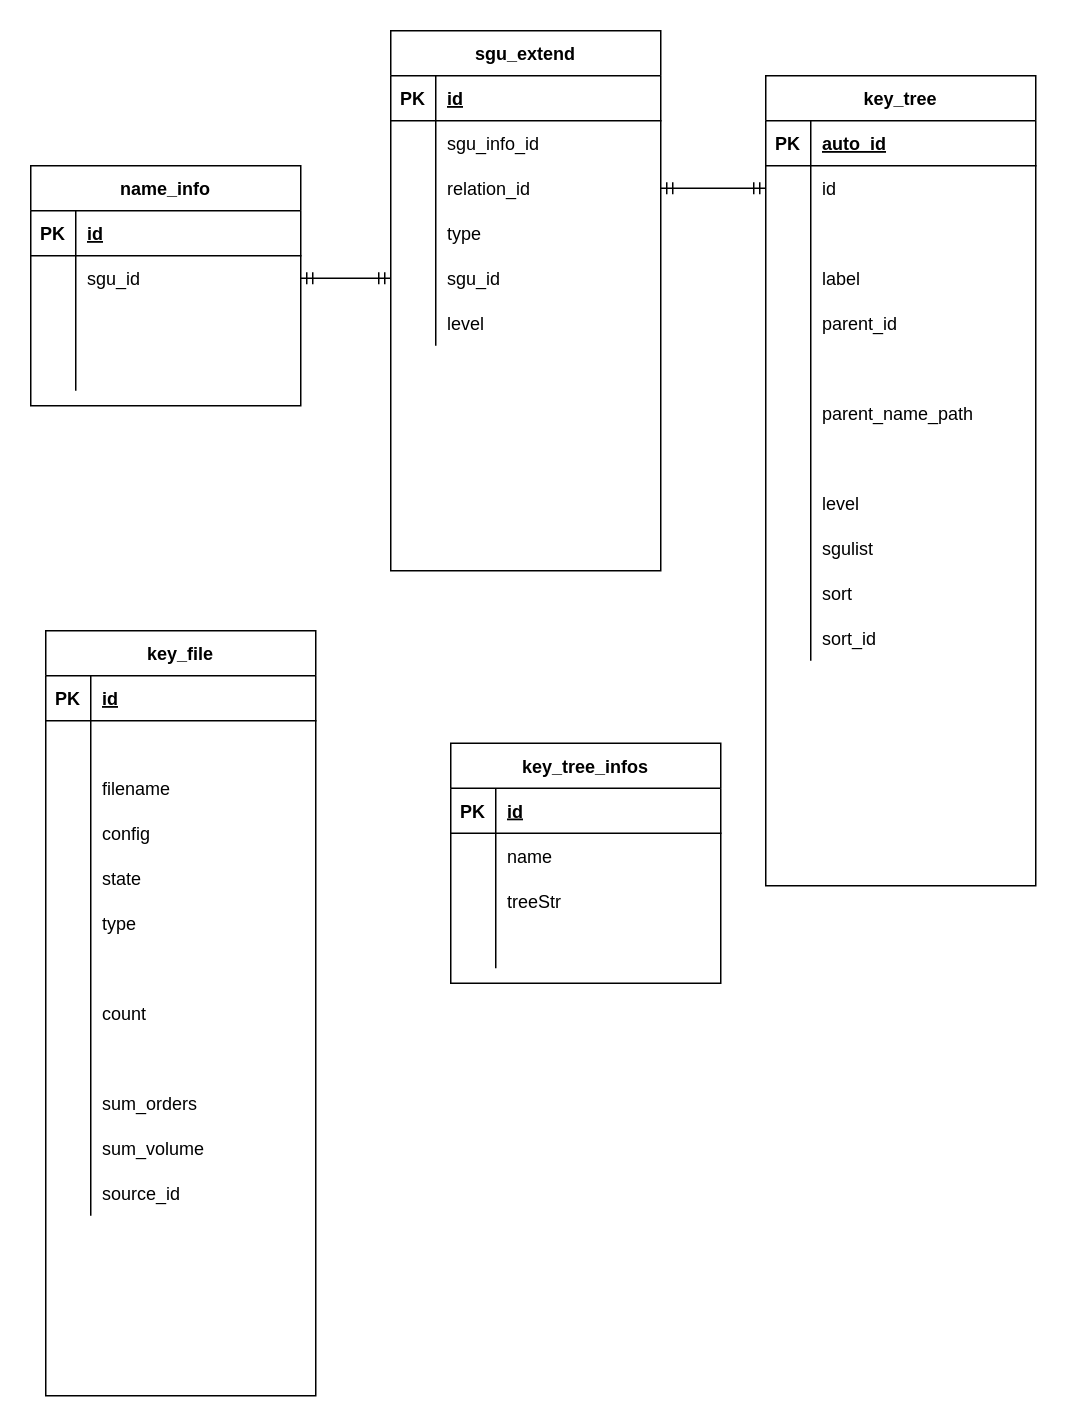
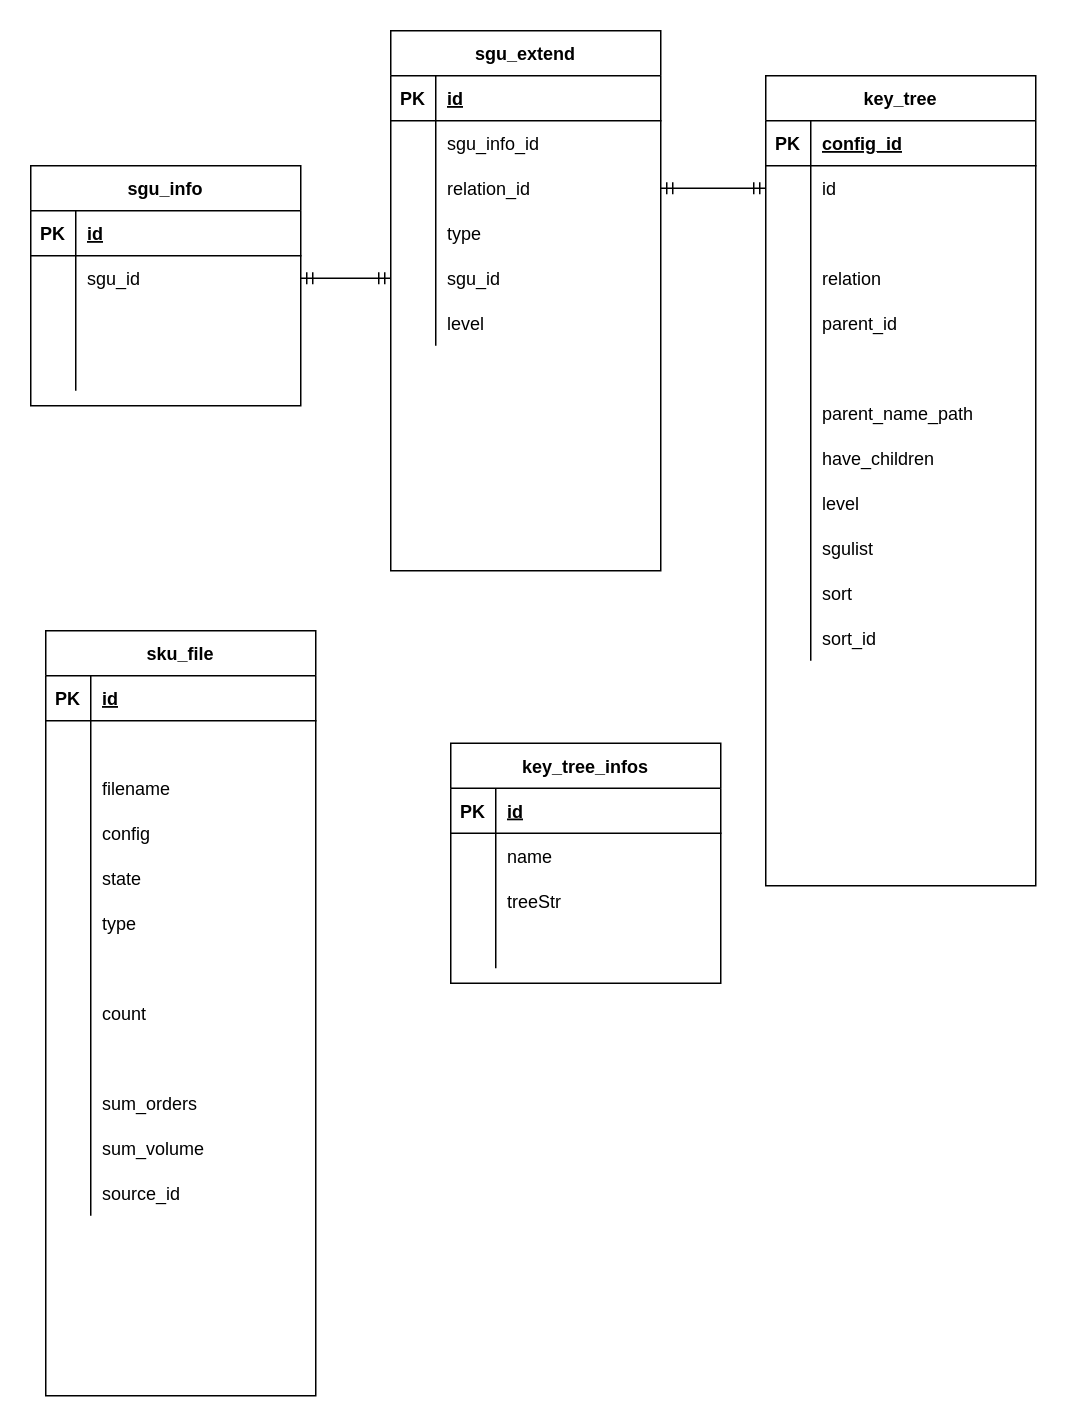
node "auto_id": label "auto_id" -> "config_id"
node "name_info": label "name_info" -> "sgu_info"
node "label": label "label" -> "relation"
node "have_children": added
node "key_file": label "key_file" -> "sku_file"
